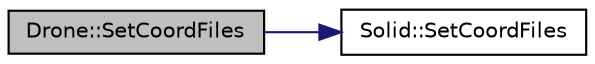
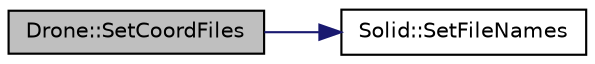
node "Solid::SetCoordFiles": label "Solid::SetCoordFiles" -> "Solid::SetFileNames"
